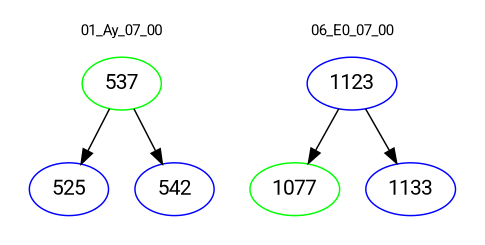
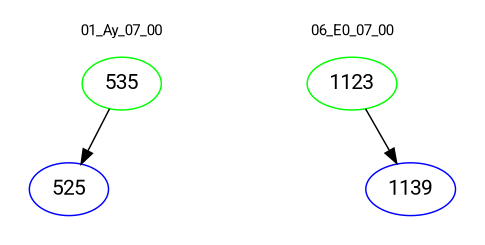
node "537": label "537" -> "535"
node "1123": color blue -> green
node "542": removed
node "1077": removed
node "1133": label "1133" -> "1139"
